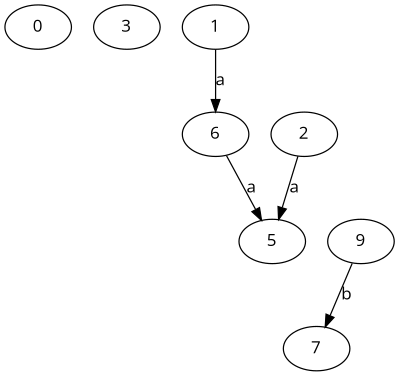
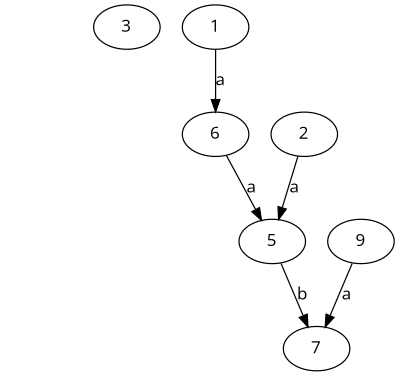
node "0": removed
edge "5" -> "7": added, label "b"
edge "9" -> "7": label "b" -> "a"
